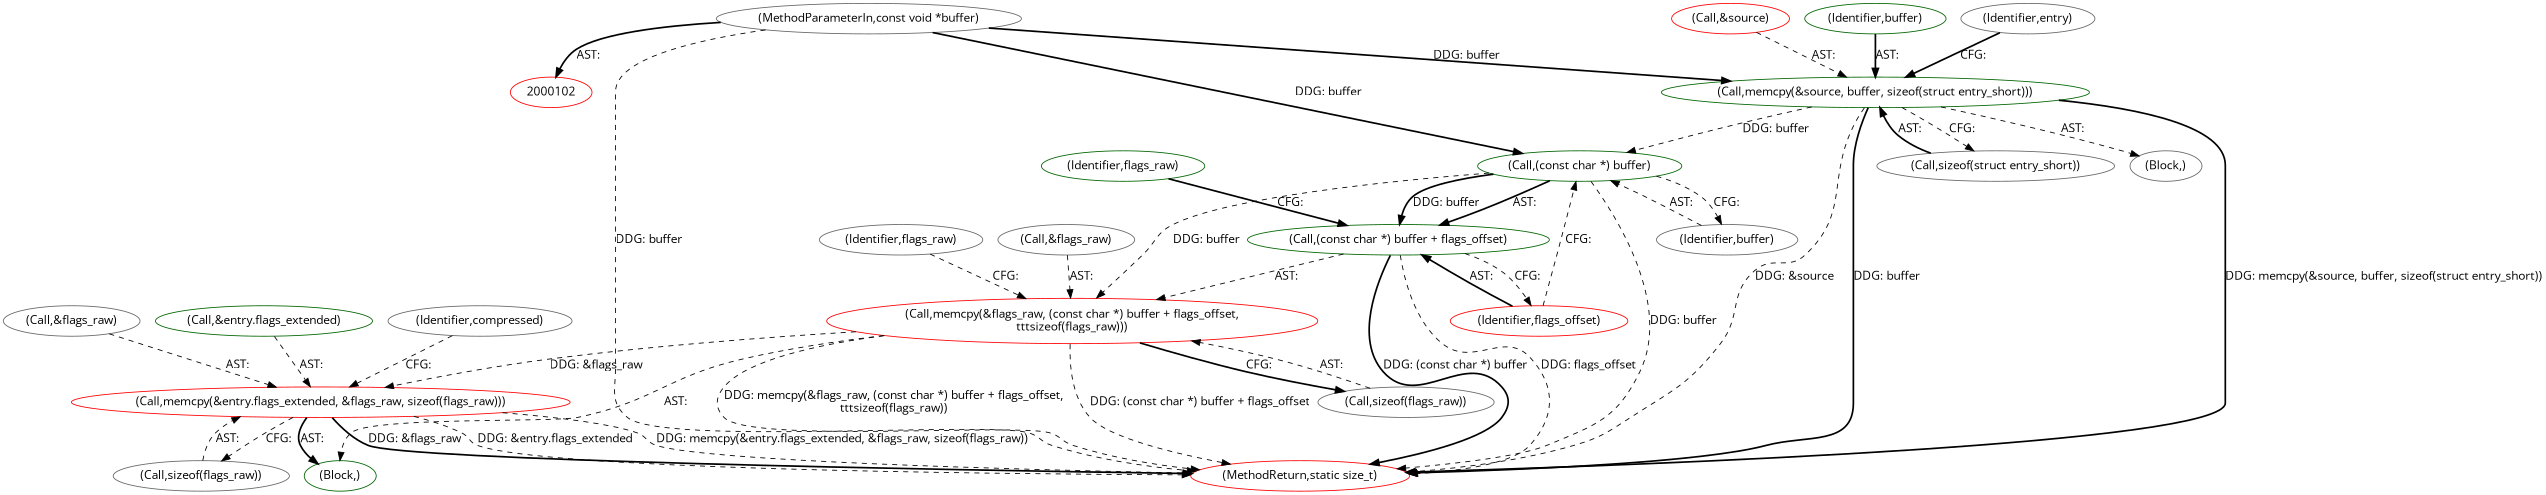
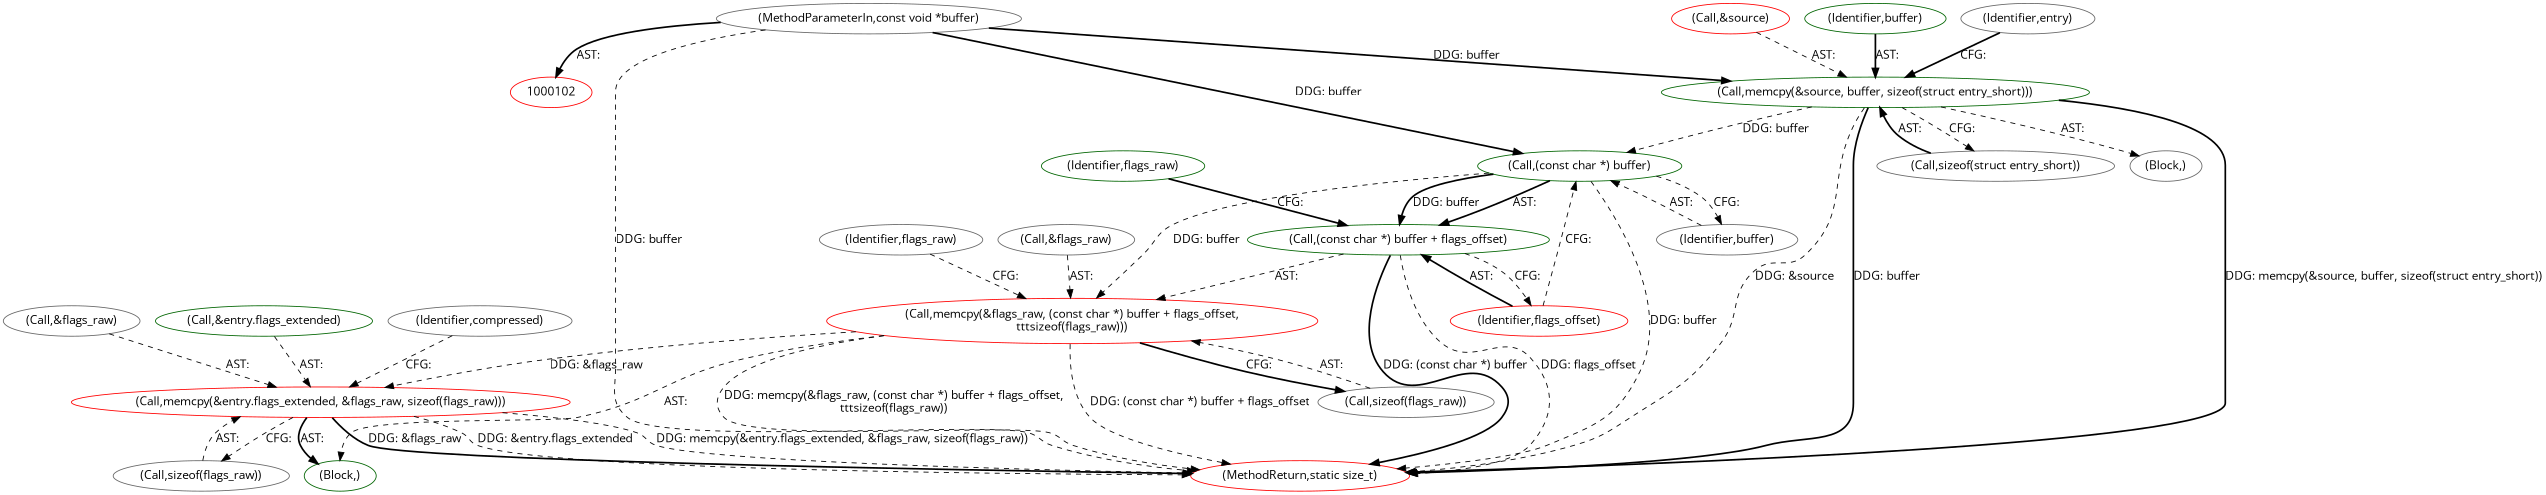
node "2000102": label "2000102" -> "1000102"
